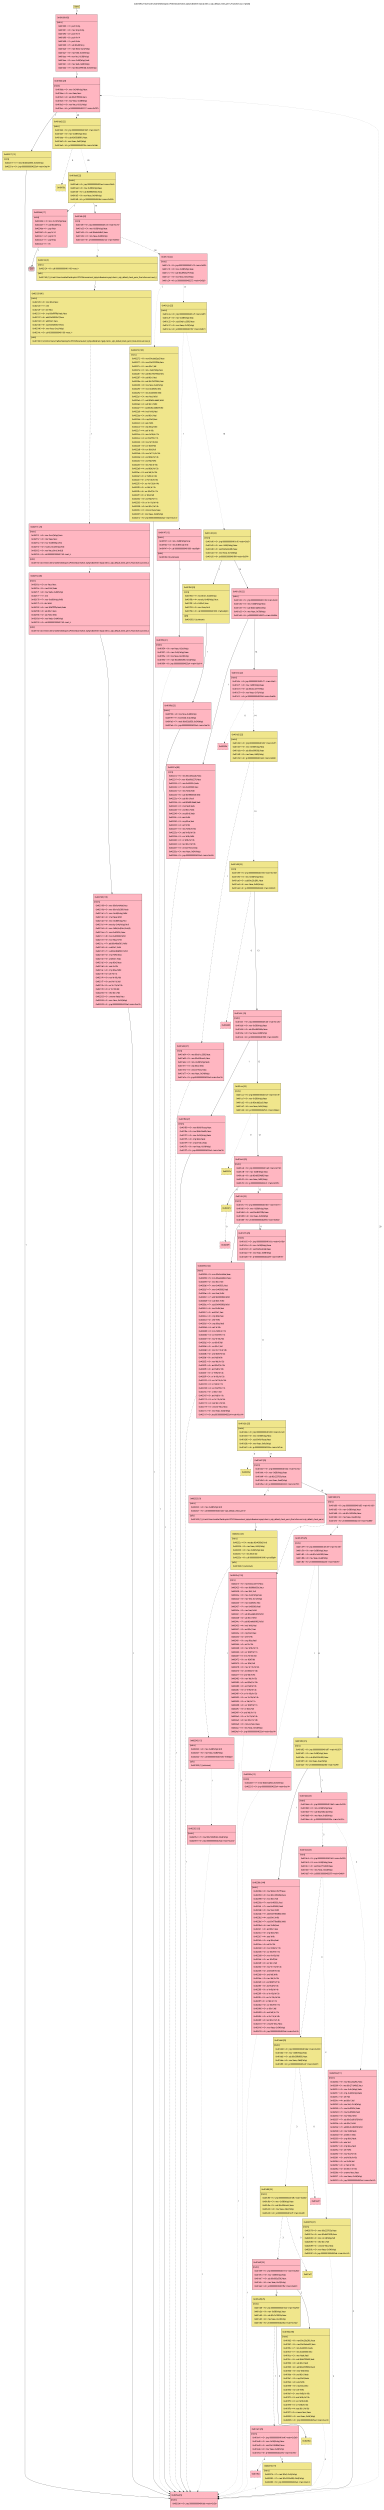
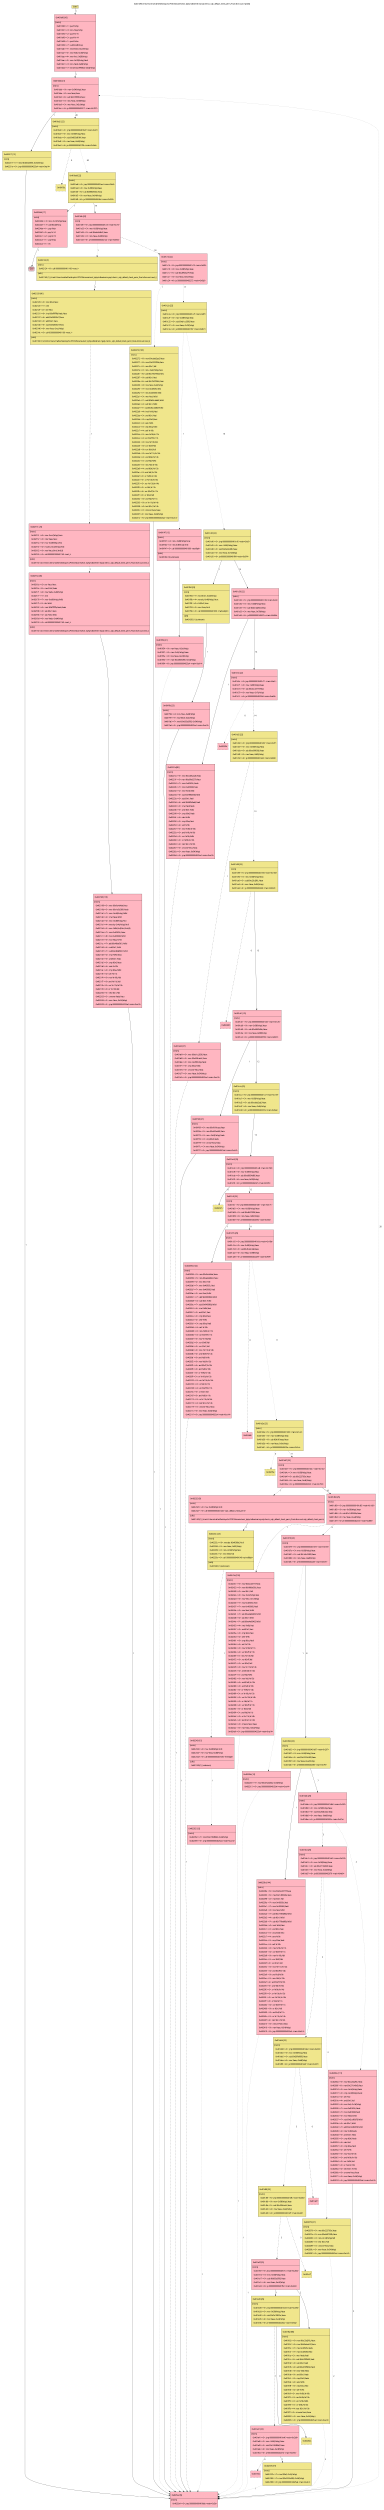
node "0x40257e": removed
edge "0x4024c5" -> "0x4024e9": now "0x401d15 [25]" -> "0x4024e9"
